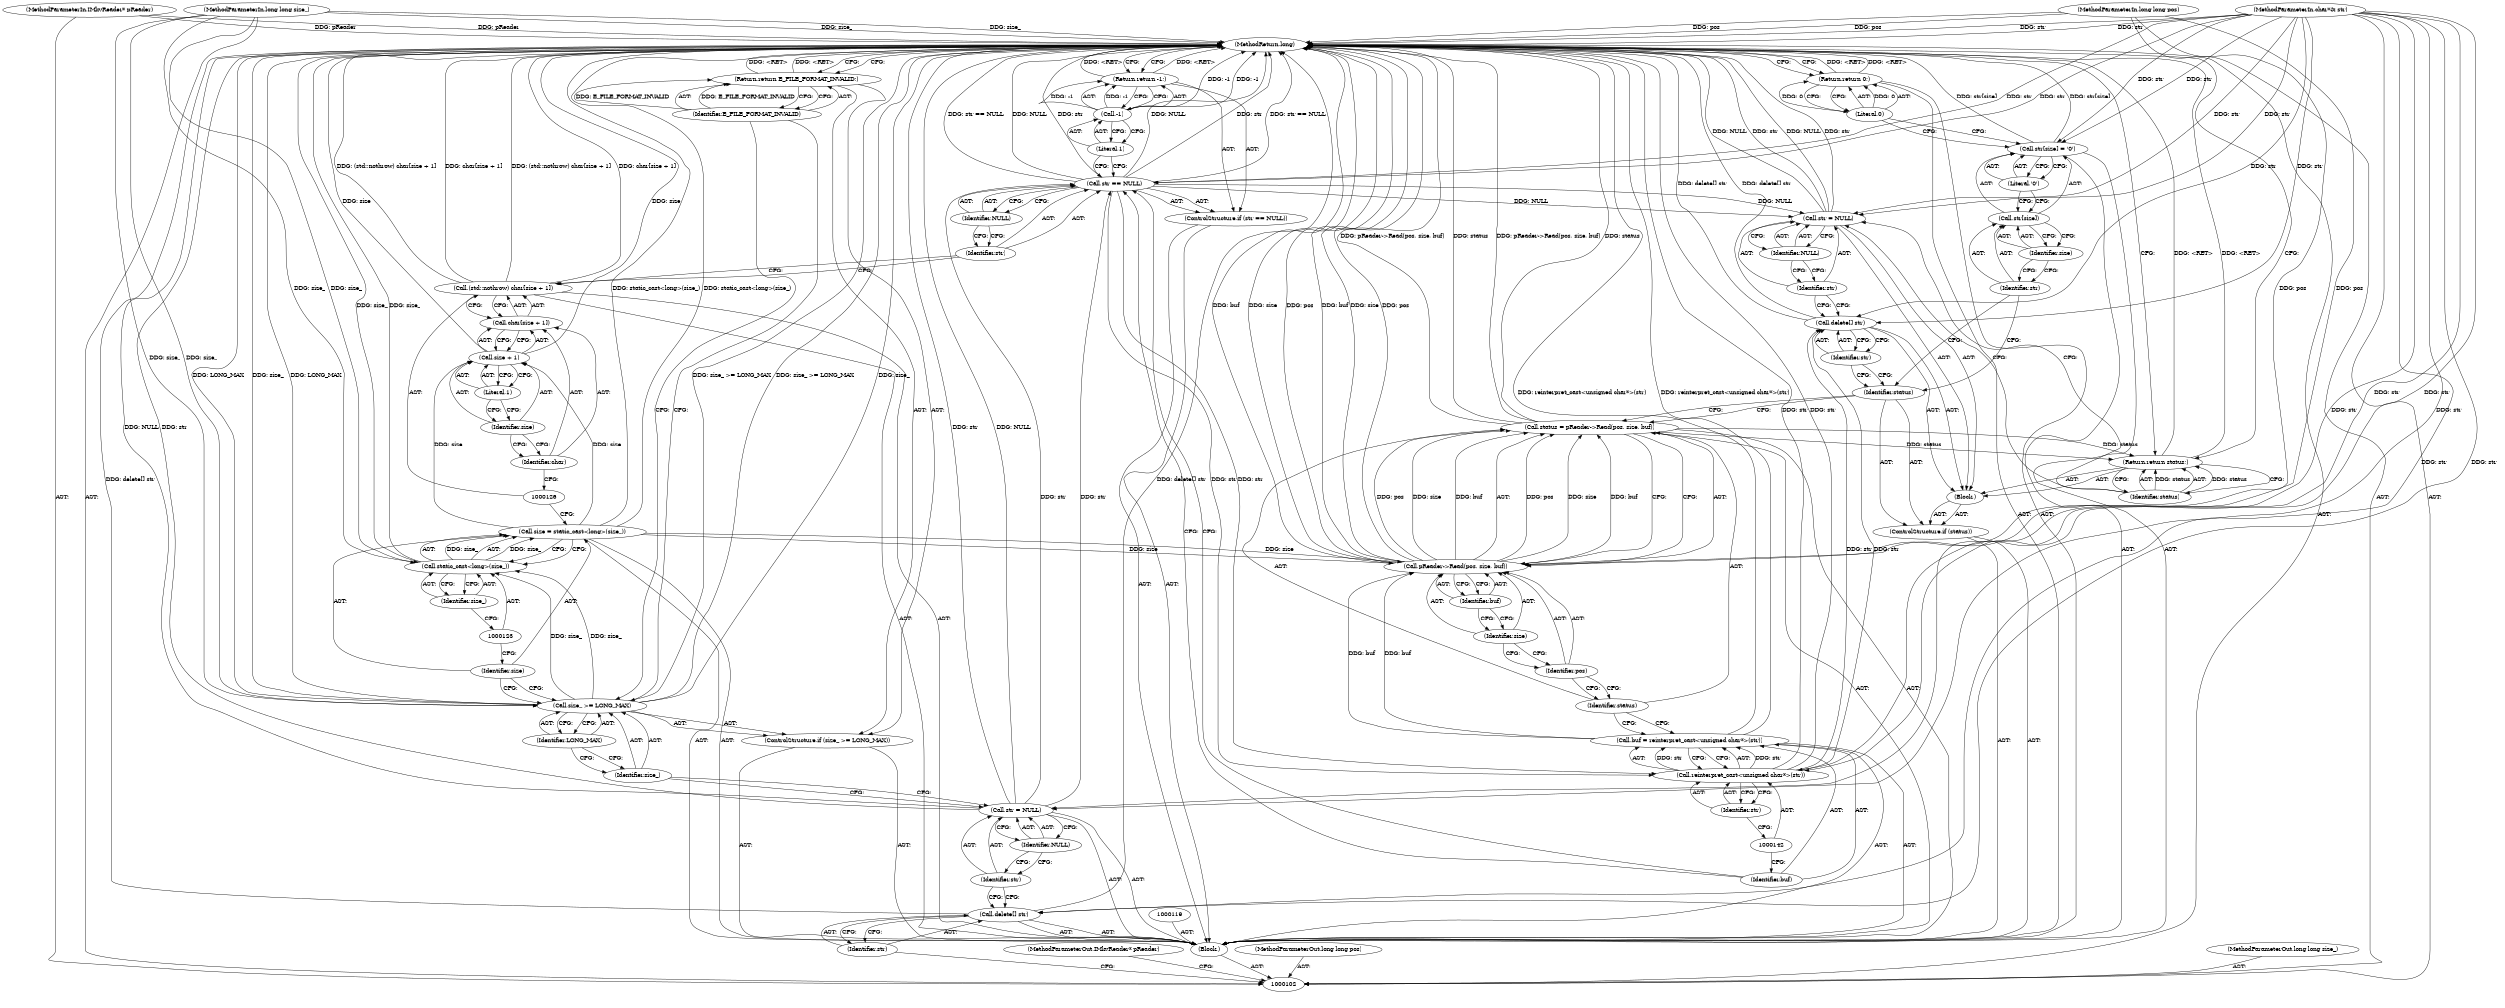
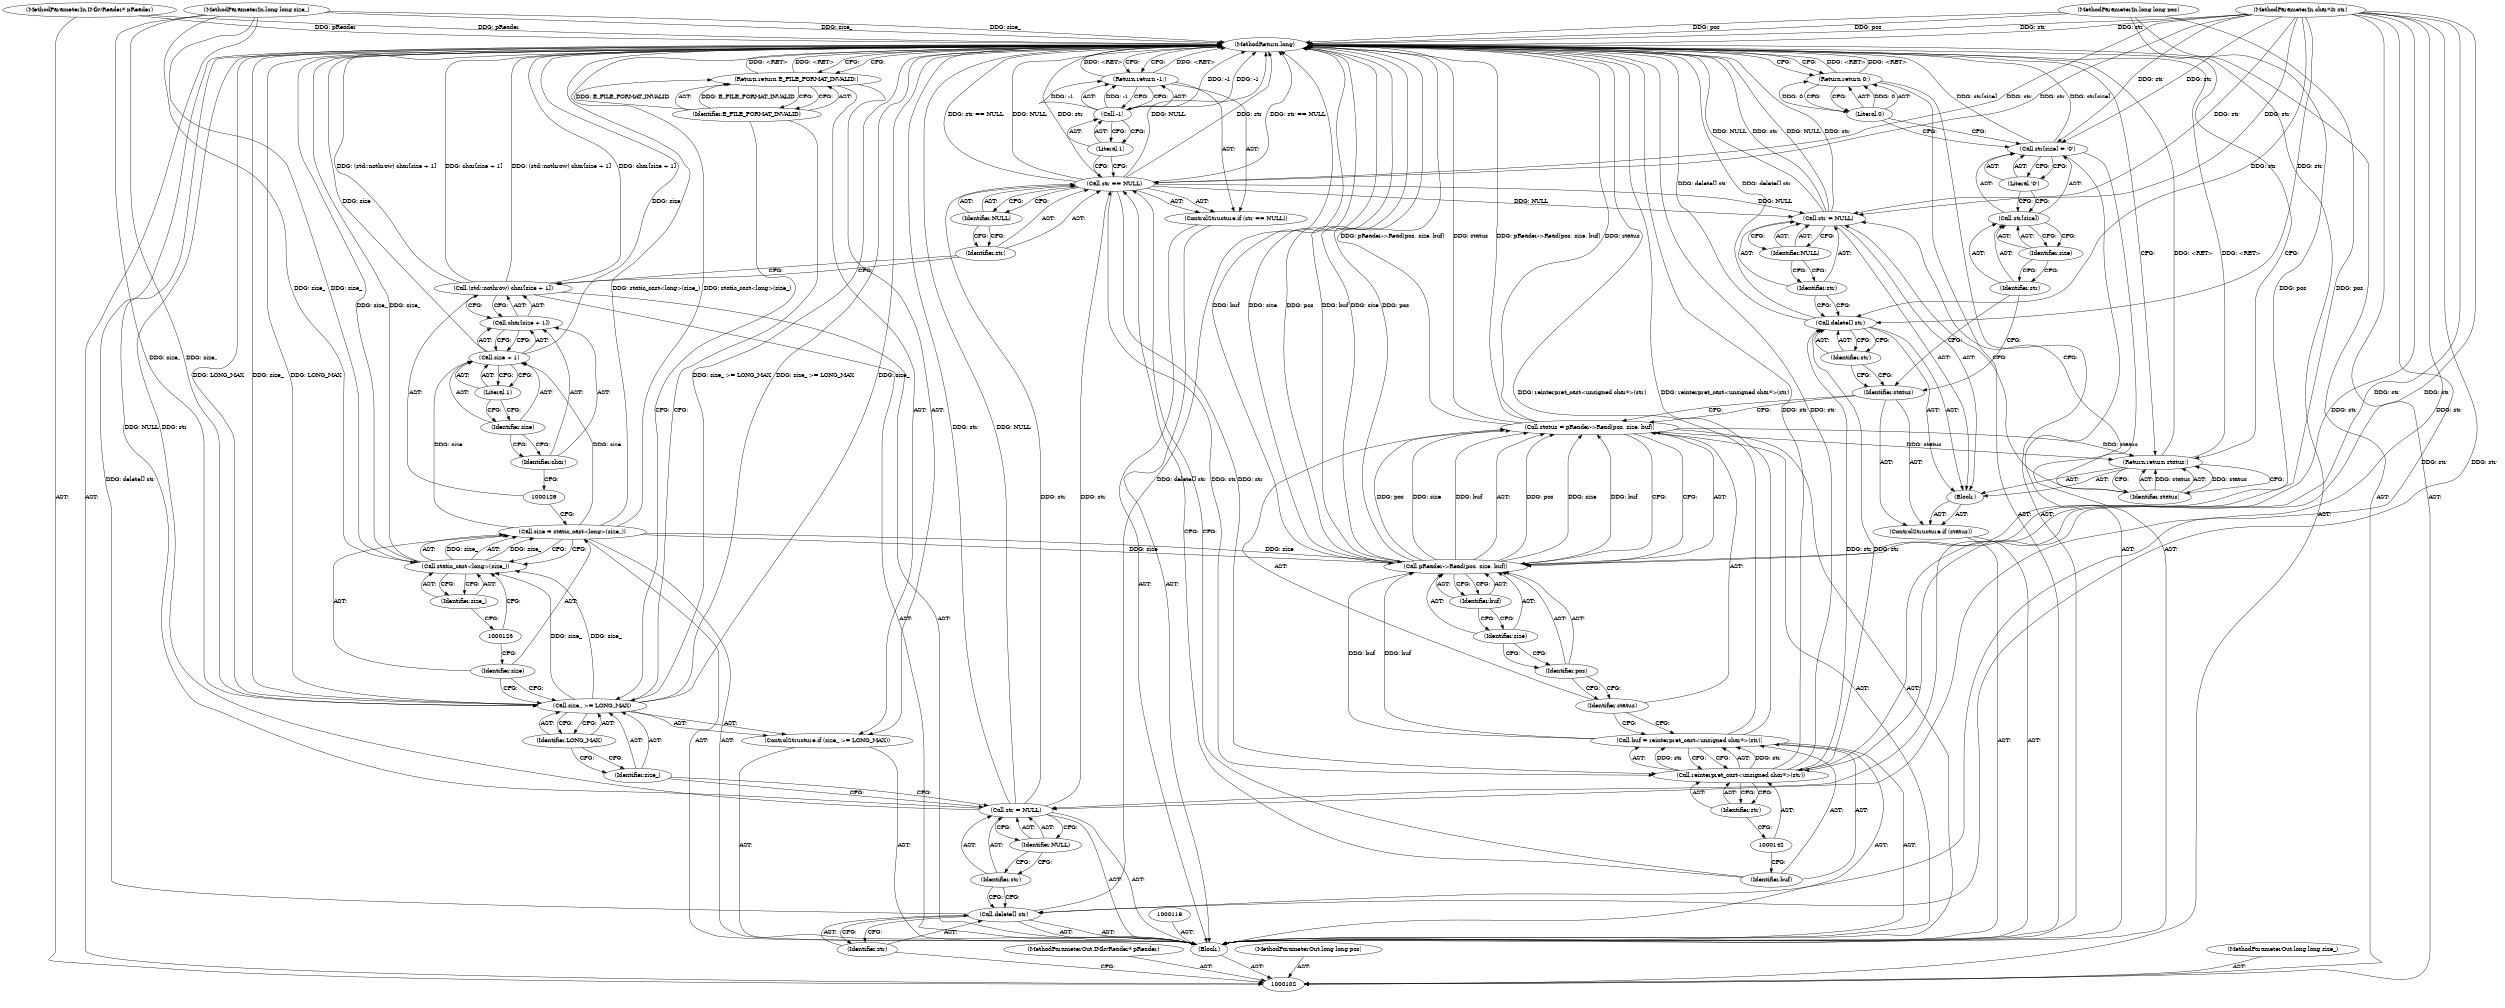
edge "1000123" -> "(Call,static_cast<long>(size_))": label "AST: " -> "CFG: "
edge "(MethodParameterOut,IMkvReader* pReader)" -> "1000102": label "CFG: " -> "AST: "
